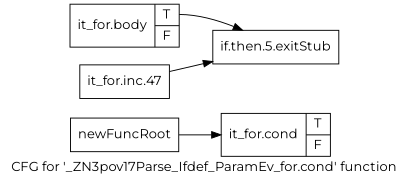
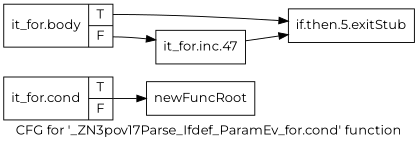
edge "it_for.body" -> "it_for.inc.47": added
edge "newFuncRoot" -> "it_for.cond": reversed
